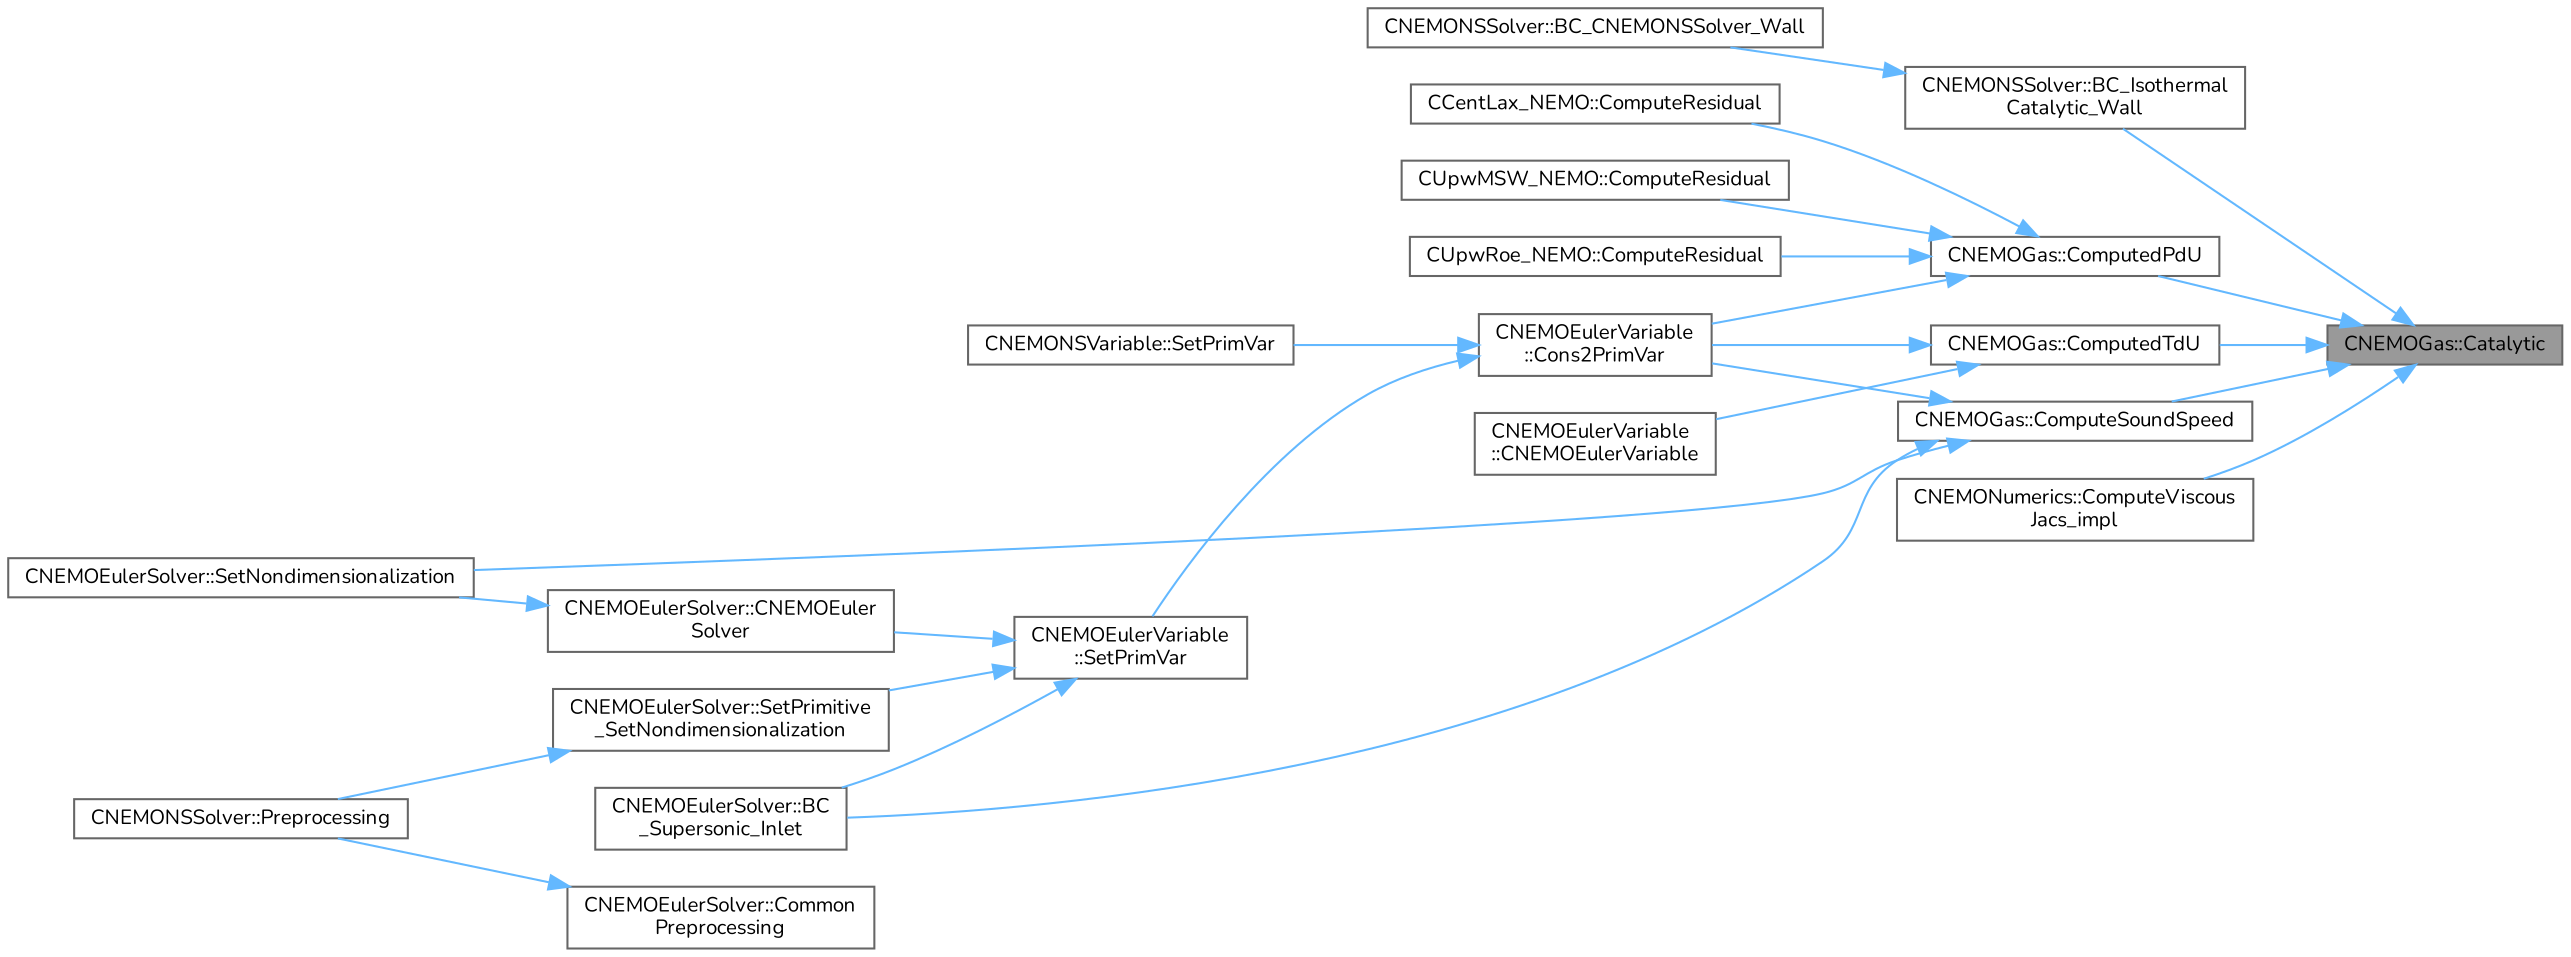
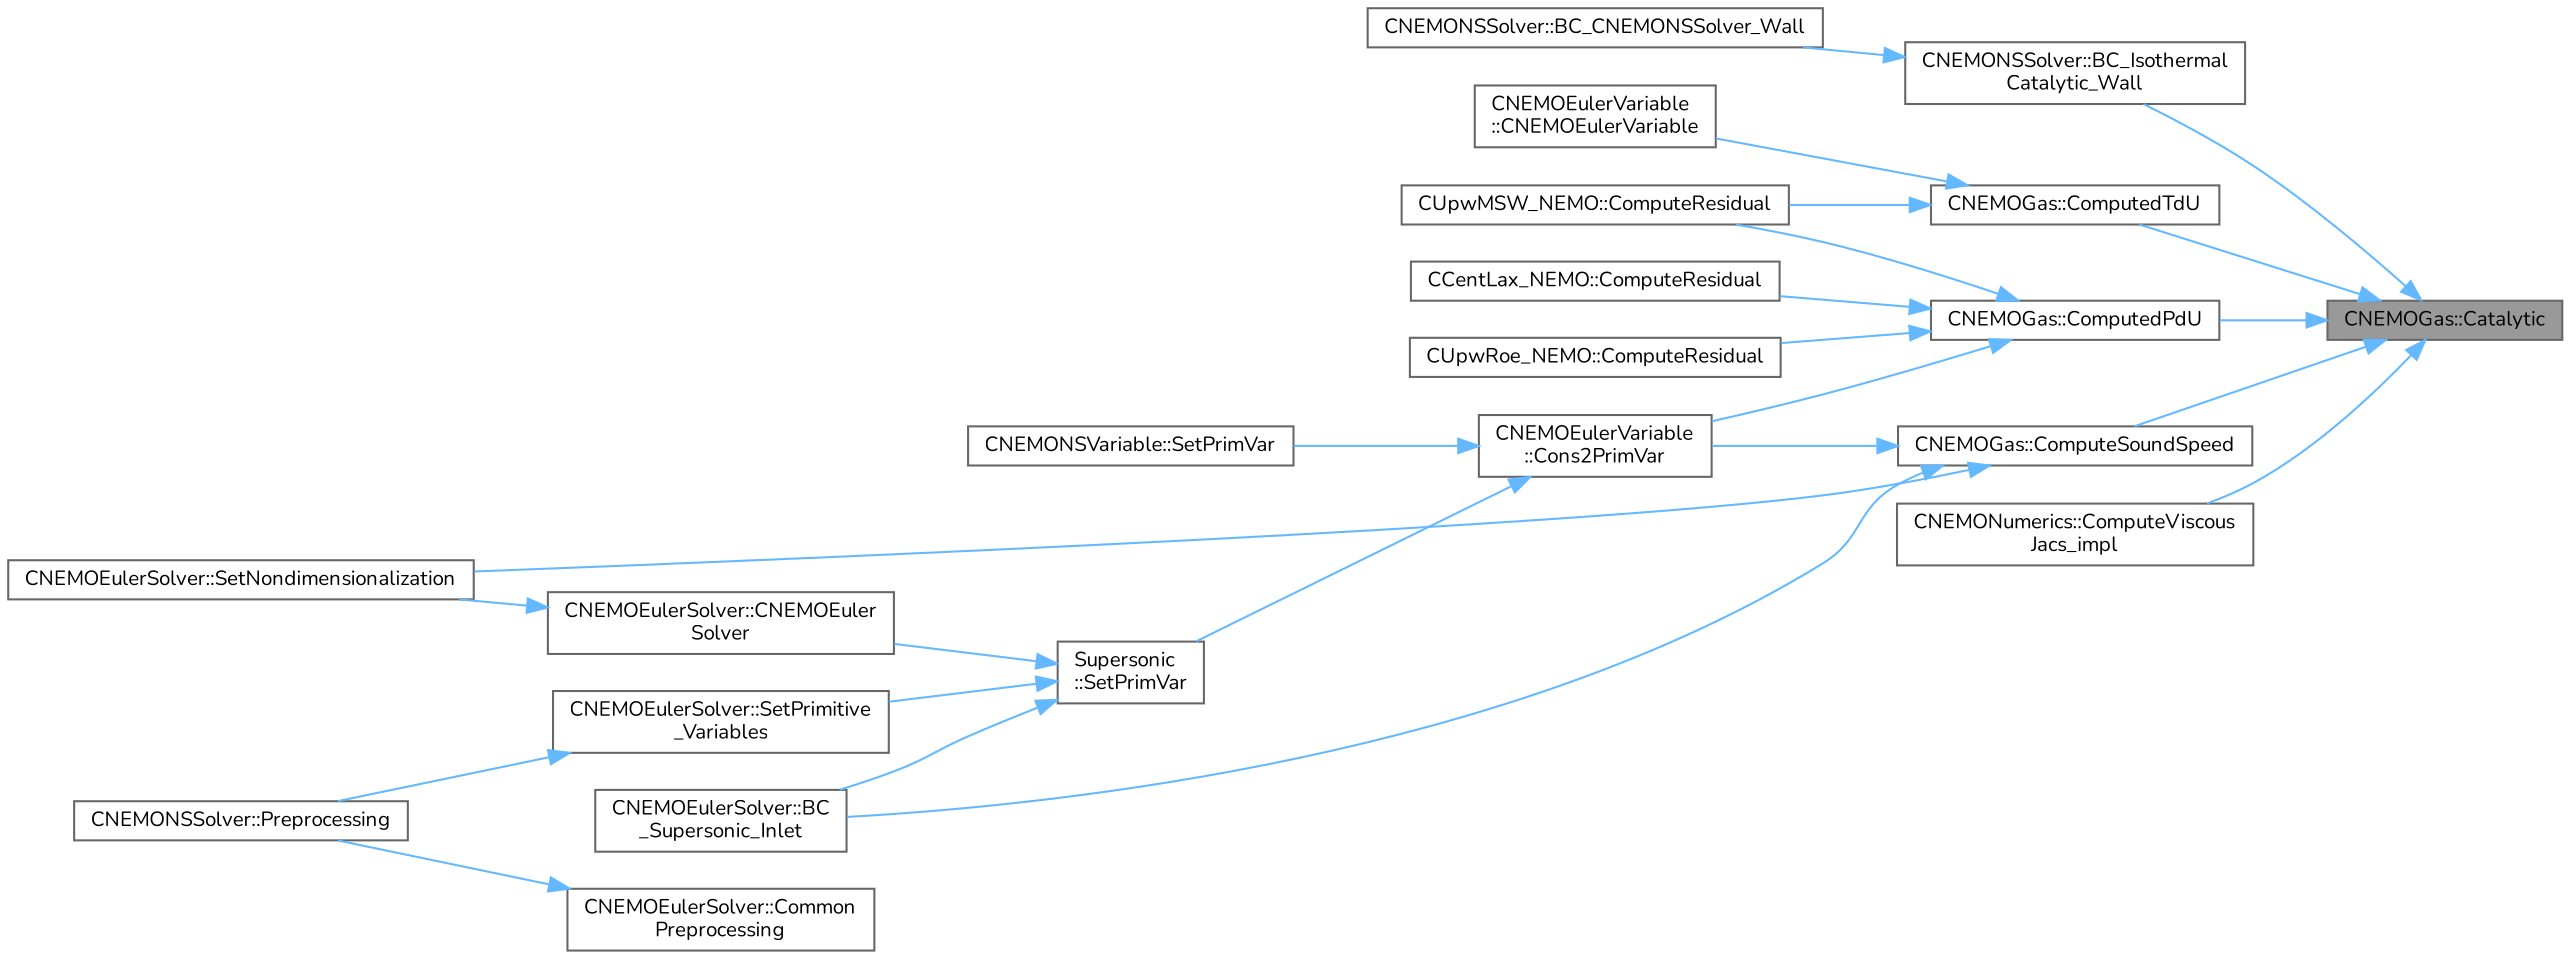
edge "CNEMOEulerVariable ::Cons2PrimVar" -> "CNEMOGas::ComputedTdU": now "CUpwMSW_NEMO::ComputeResidual" -> "CNEMOGas::ComputedTdU"
node "CNEMOEulerVariable ::SetPrimVar": label "CNEMOEulerVariable ::SetPrimVar" -> "Supersonic ::SetPrimVar"
node "CNEMOEulerSolver::SetPrimitive _SetNondimensionalization": label "CNEMOEulerSolver::SetPrimitive _SetNondimensionalization" -> "CNEMOEulerSolver::SetPrimitive _Variables"
